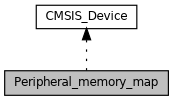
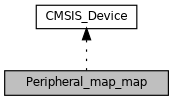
node "Peripheral_memory_map": label "Peripheral_memory_map" -> "Peripheral_map_map"
